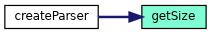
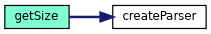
edge "createParser" -> "getSize": reversed
